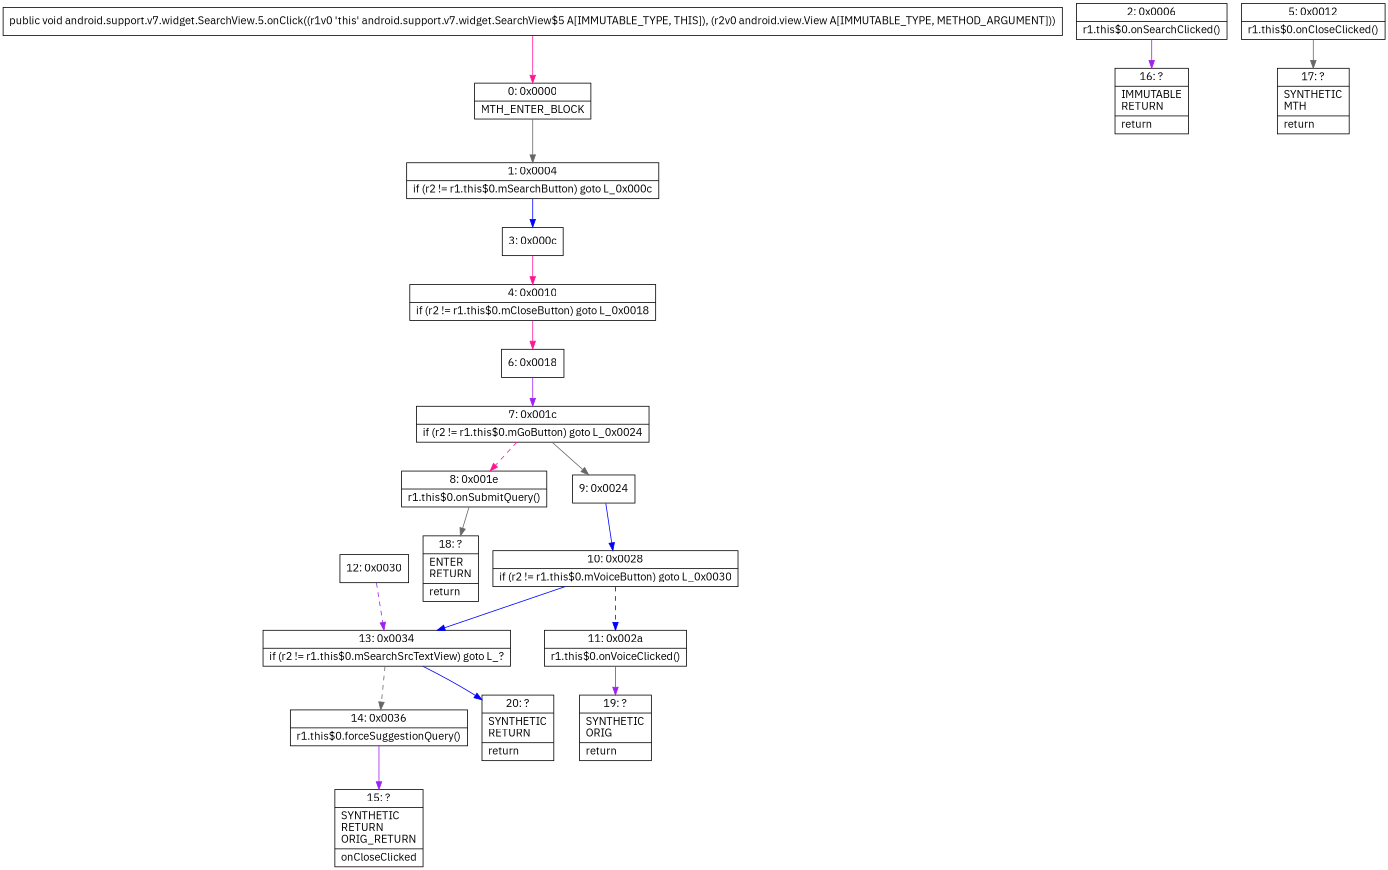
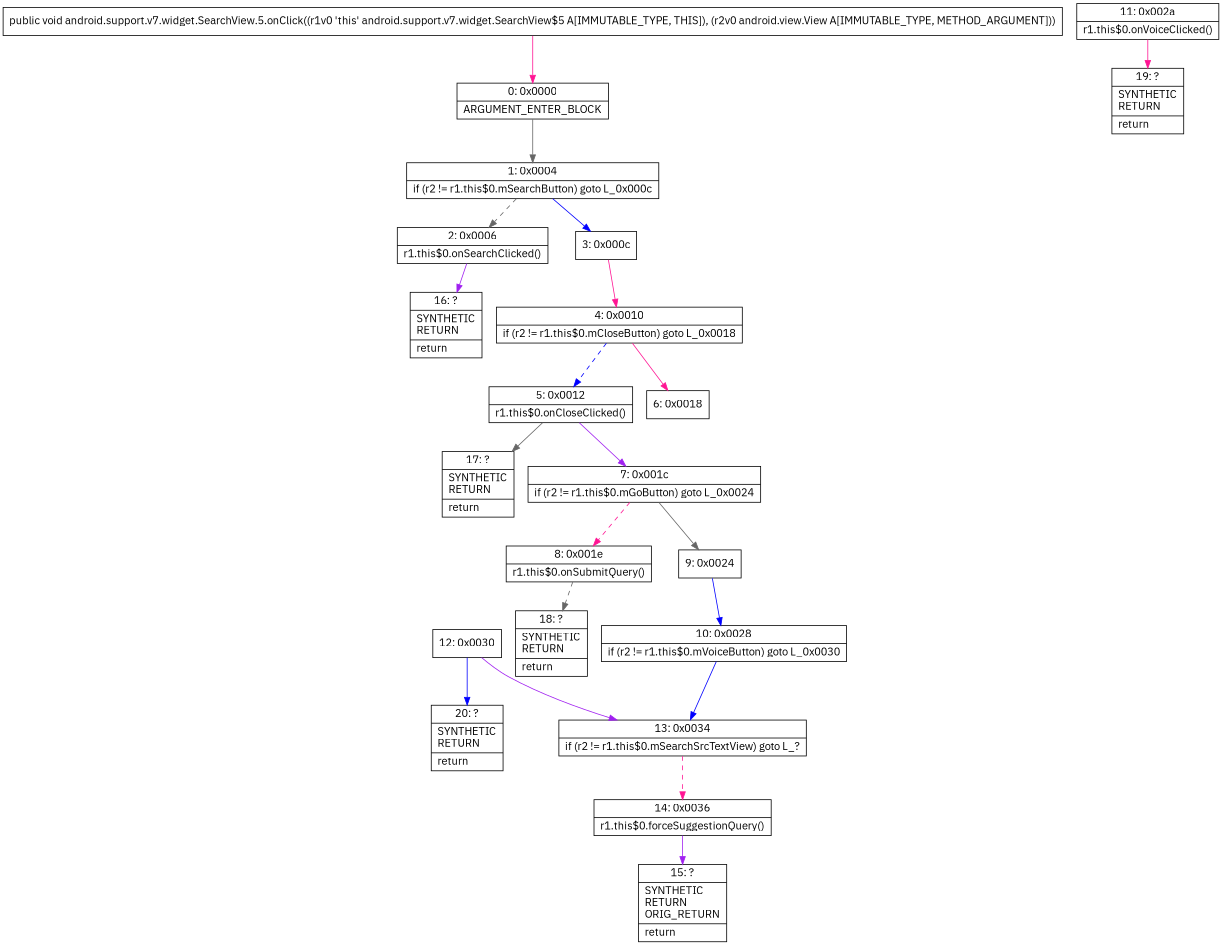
node "16: ?": text "IMMUTABLE" -> "SYNTHETIC"
node "17: ?": text "MTH" -> "RETURN"
node "0: 0x0000": text "MTH_ENTER_BLOCK" -> "ARGUMENT_ENTER_BLOCK"
edge "1: 0x0004" -> "2: 0x0006": added
edge "4: 0x0010" -> "5: 0x0012": added
edge "6: 0x0018" -> "7: 0x001c": now "5: 0x0012" -> "7: 0x001c"
edge "8: 0x001e" -> "18: ?": style solid -> dashed
node "18: ?": text "ENTER" -> "SYNTHETIC"
edge "12: 0x0030" -> "13: 0x0034": style dashed -> solid
edge "10: 0x0028" -> "11: 0x002a": removed
edge "11: 0x002a" -> "19: ?": color purple -> deeppink
edge "13: 0x0034" -> "20: ?": now "12: 0x0030" -> "20: ?"
edge "13: 0x0034" -> "14: 0x0036": color gray40 -> deeppink
node "19: ?": text "ORIG" -> "RETURN"
node "15: ?": text "onCloseClicked" -> "return"
